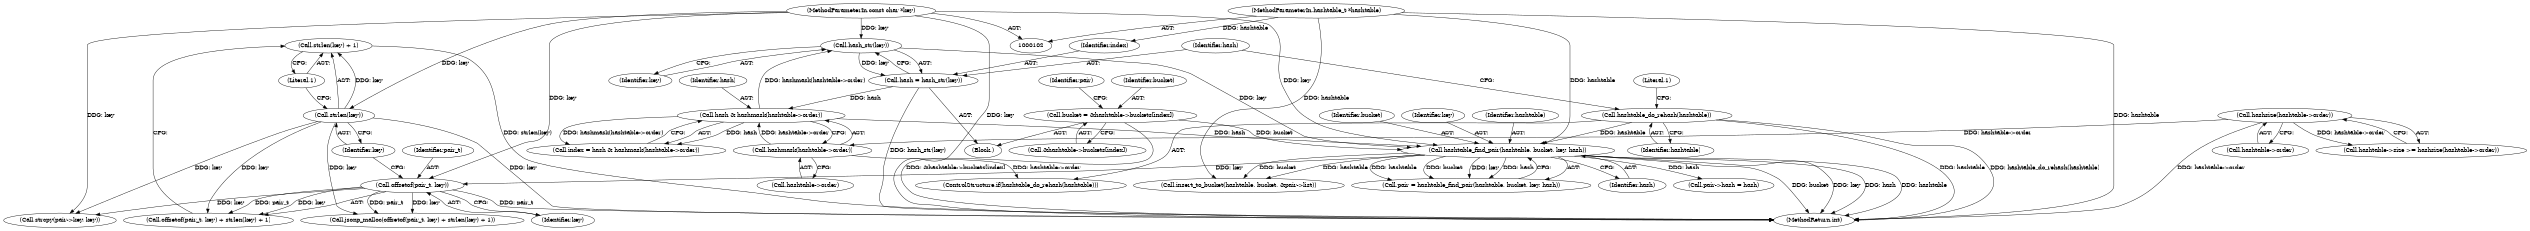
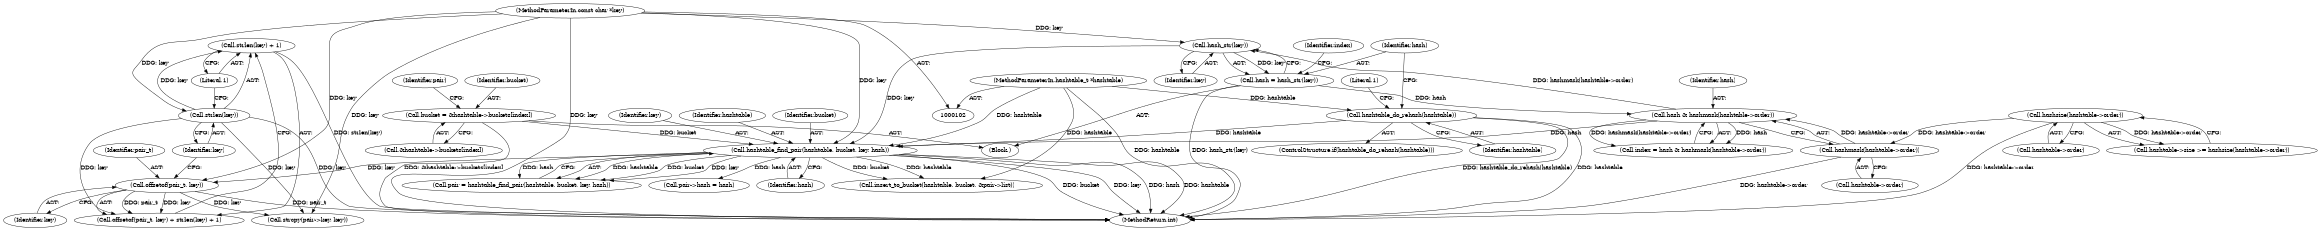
edge "(MethodParameterIn,hashtable_t *hashtable)" -> "(Identifier,index)": now "(MethodParameterIn,hashtable_t *hashtable)" -> "(Call,hashtable_do_rehash(hashtable))"
edge "(Identifier,index)" -> "(Call,hash = hash_str(key))": label "AST: " -> "CFG: "
edge "(Call,hashmask(hashtable->order))" -> "(ControlStructure,if(hashtable_do_rehash(hashtable)))": now "(Call,hashmask(hashtable->order))" -> "(MethodReturn,int)"
edge "(Call,strlen(key) + 1)" -> "(Call,offsetof(pair_t, key) + strlen(key) + 1)": added, label "AST:"
node "(Call,jsonp_malloc(offsetof(pair_t, key) + strlen(key) + 1))": removed
